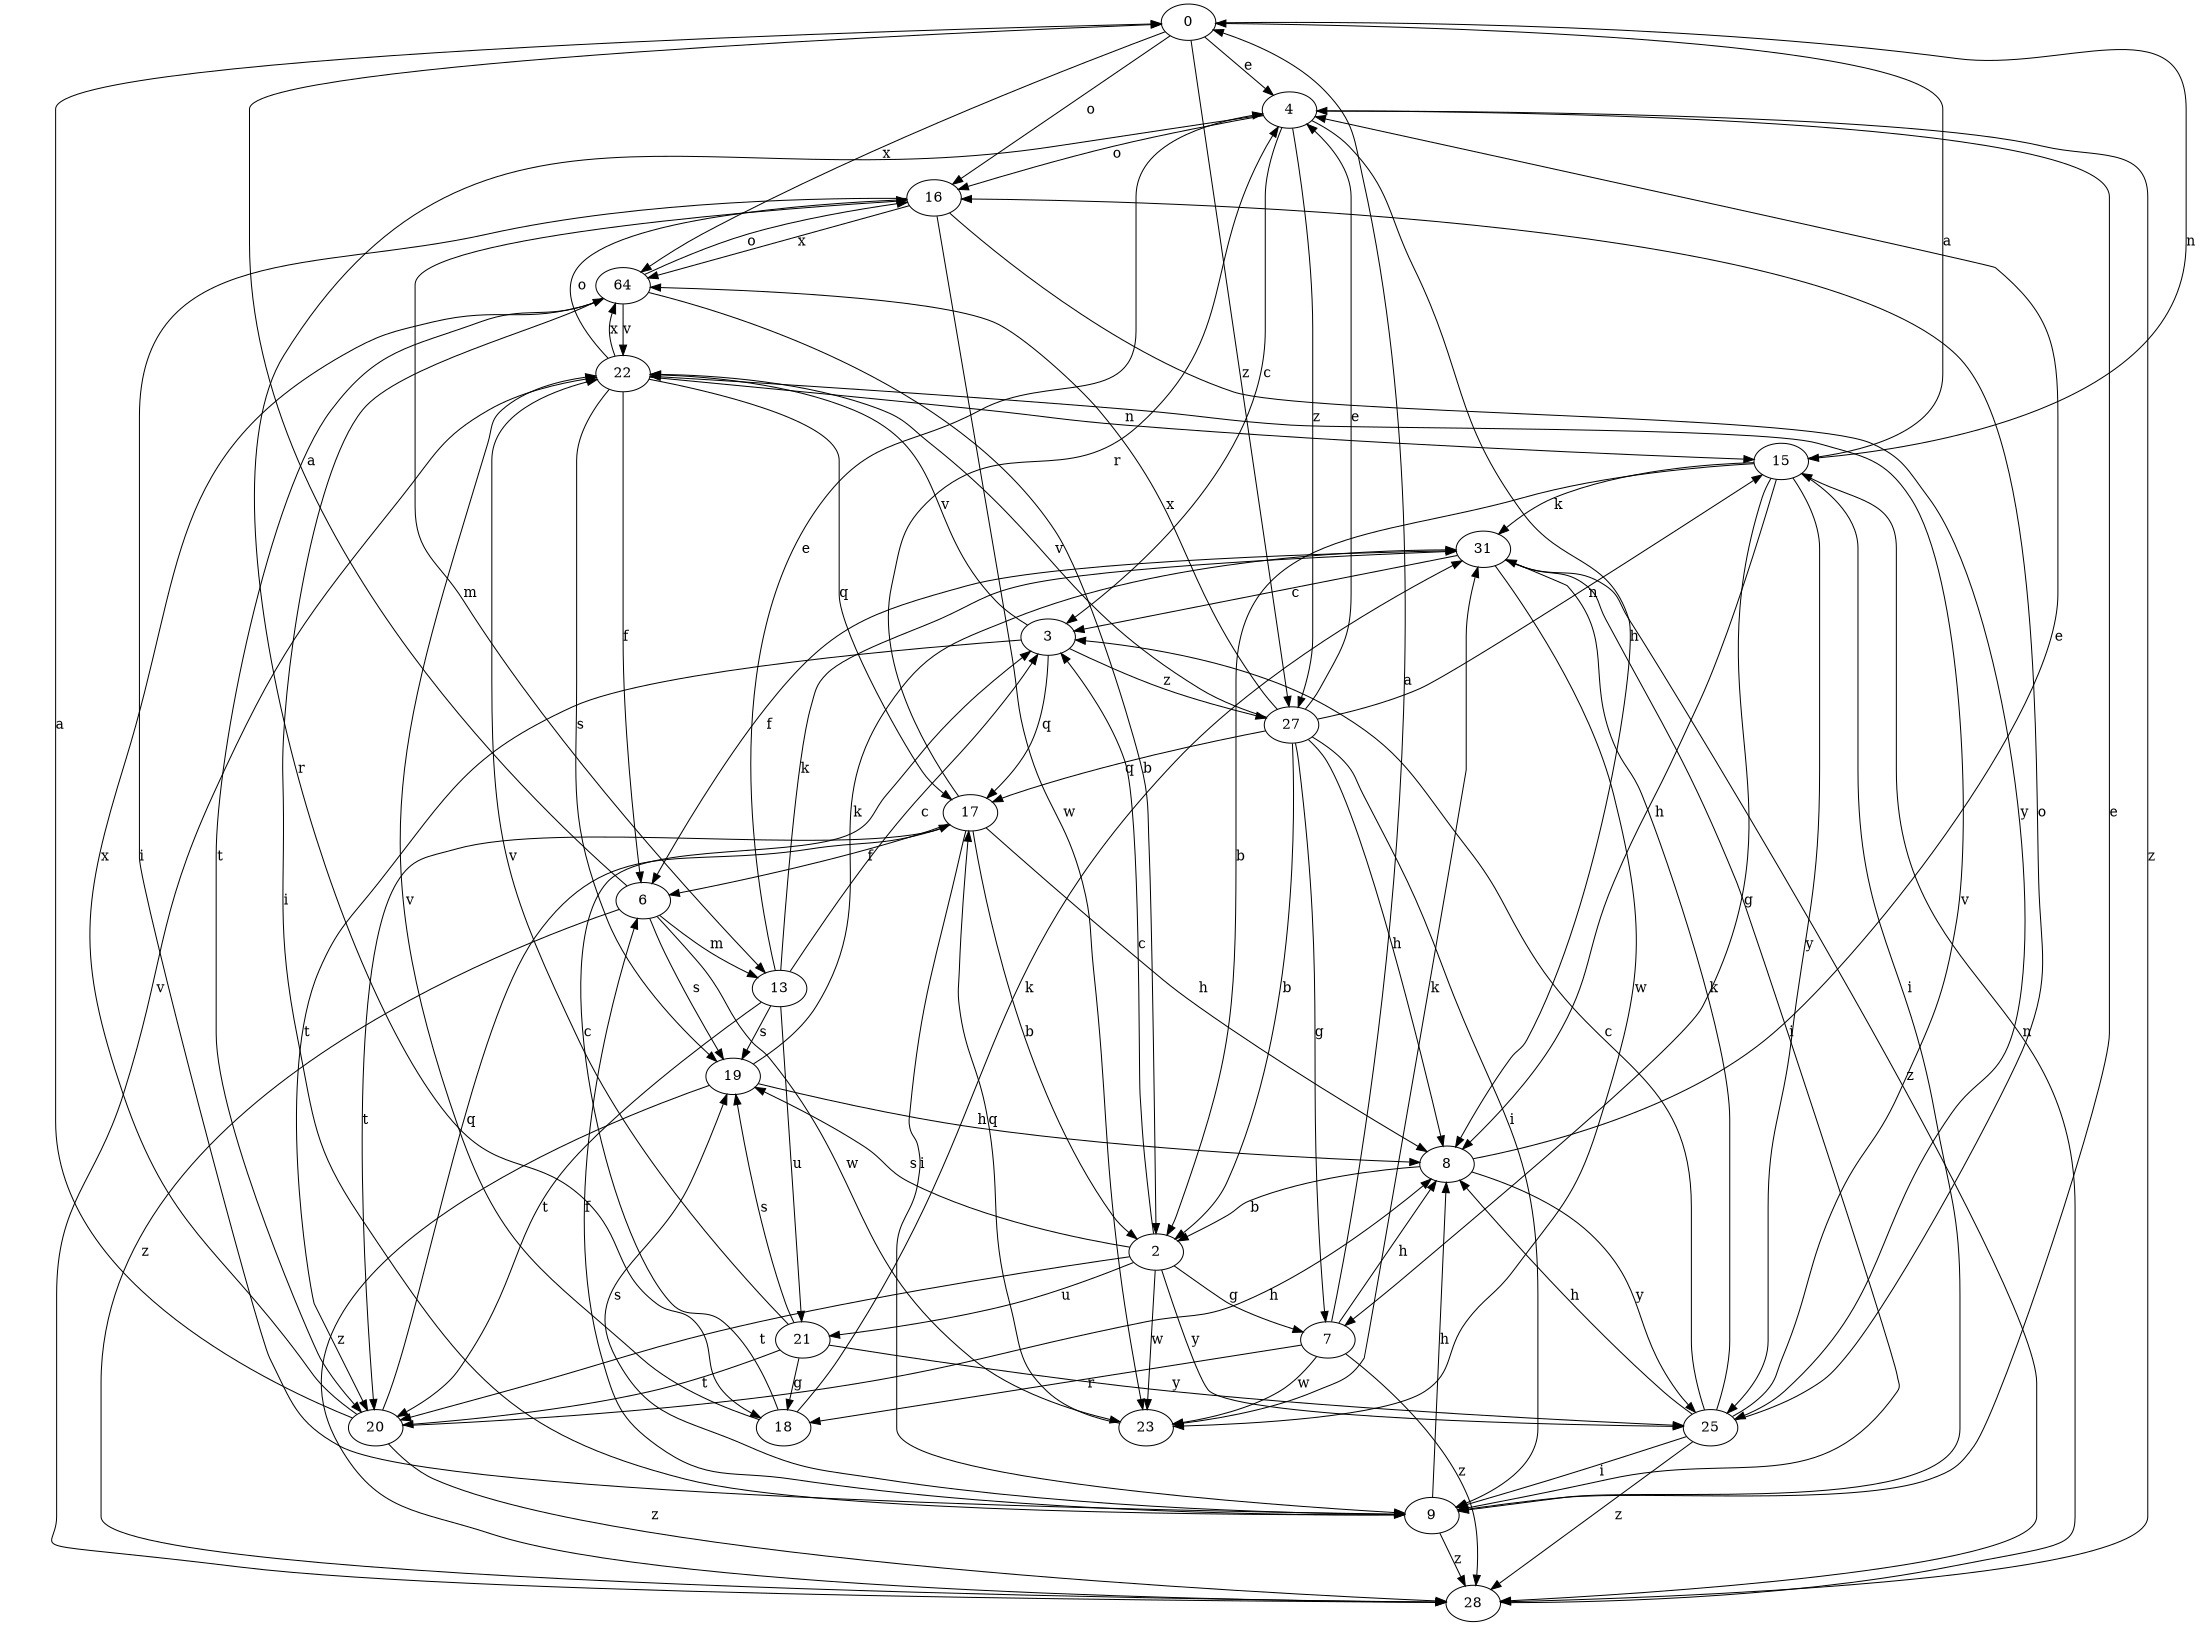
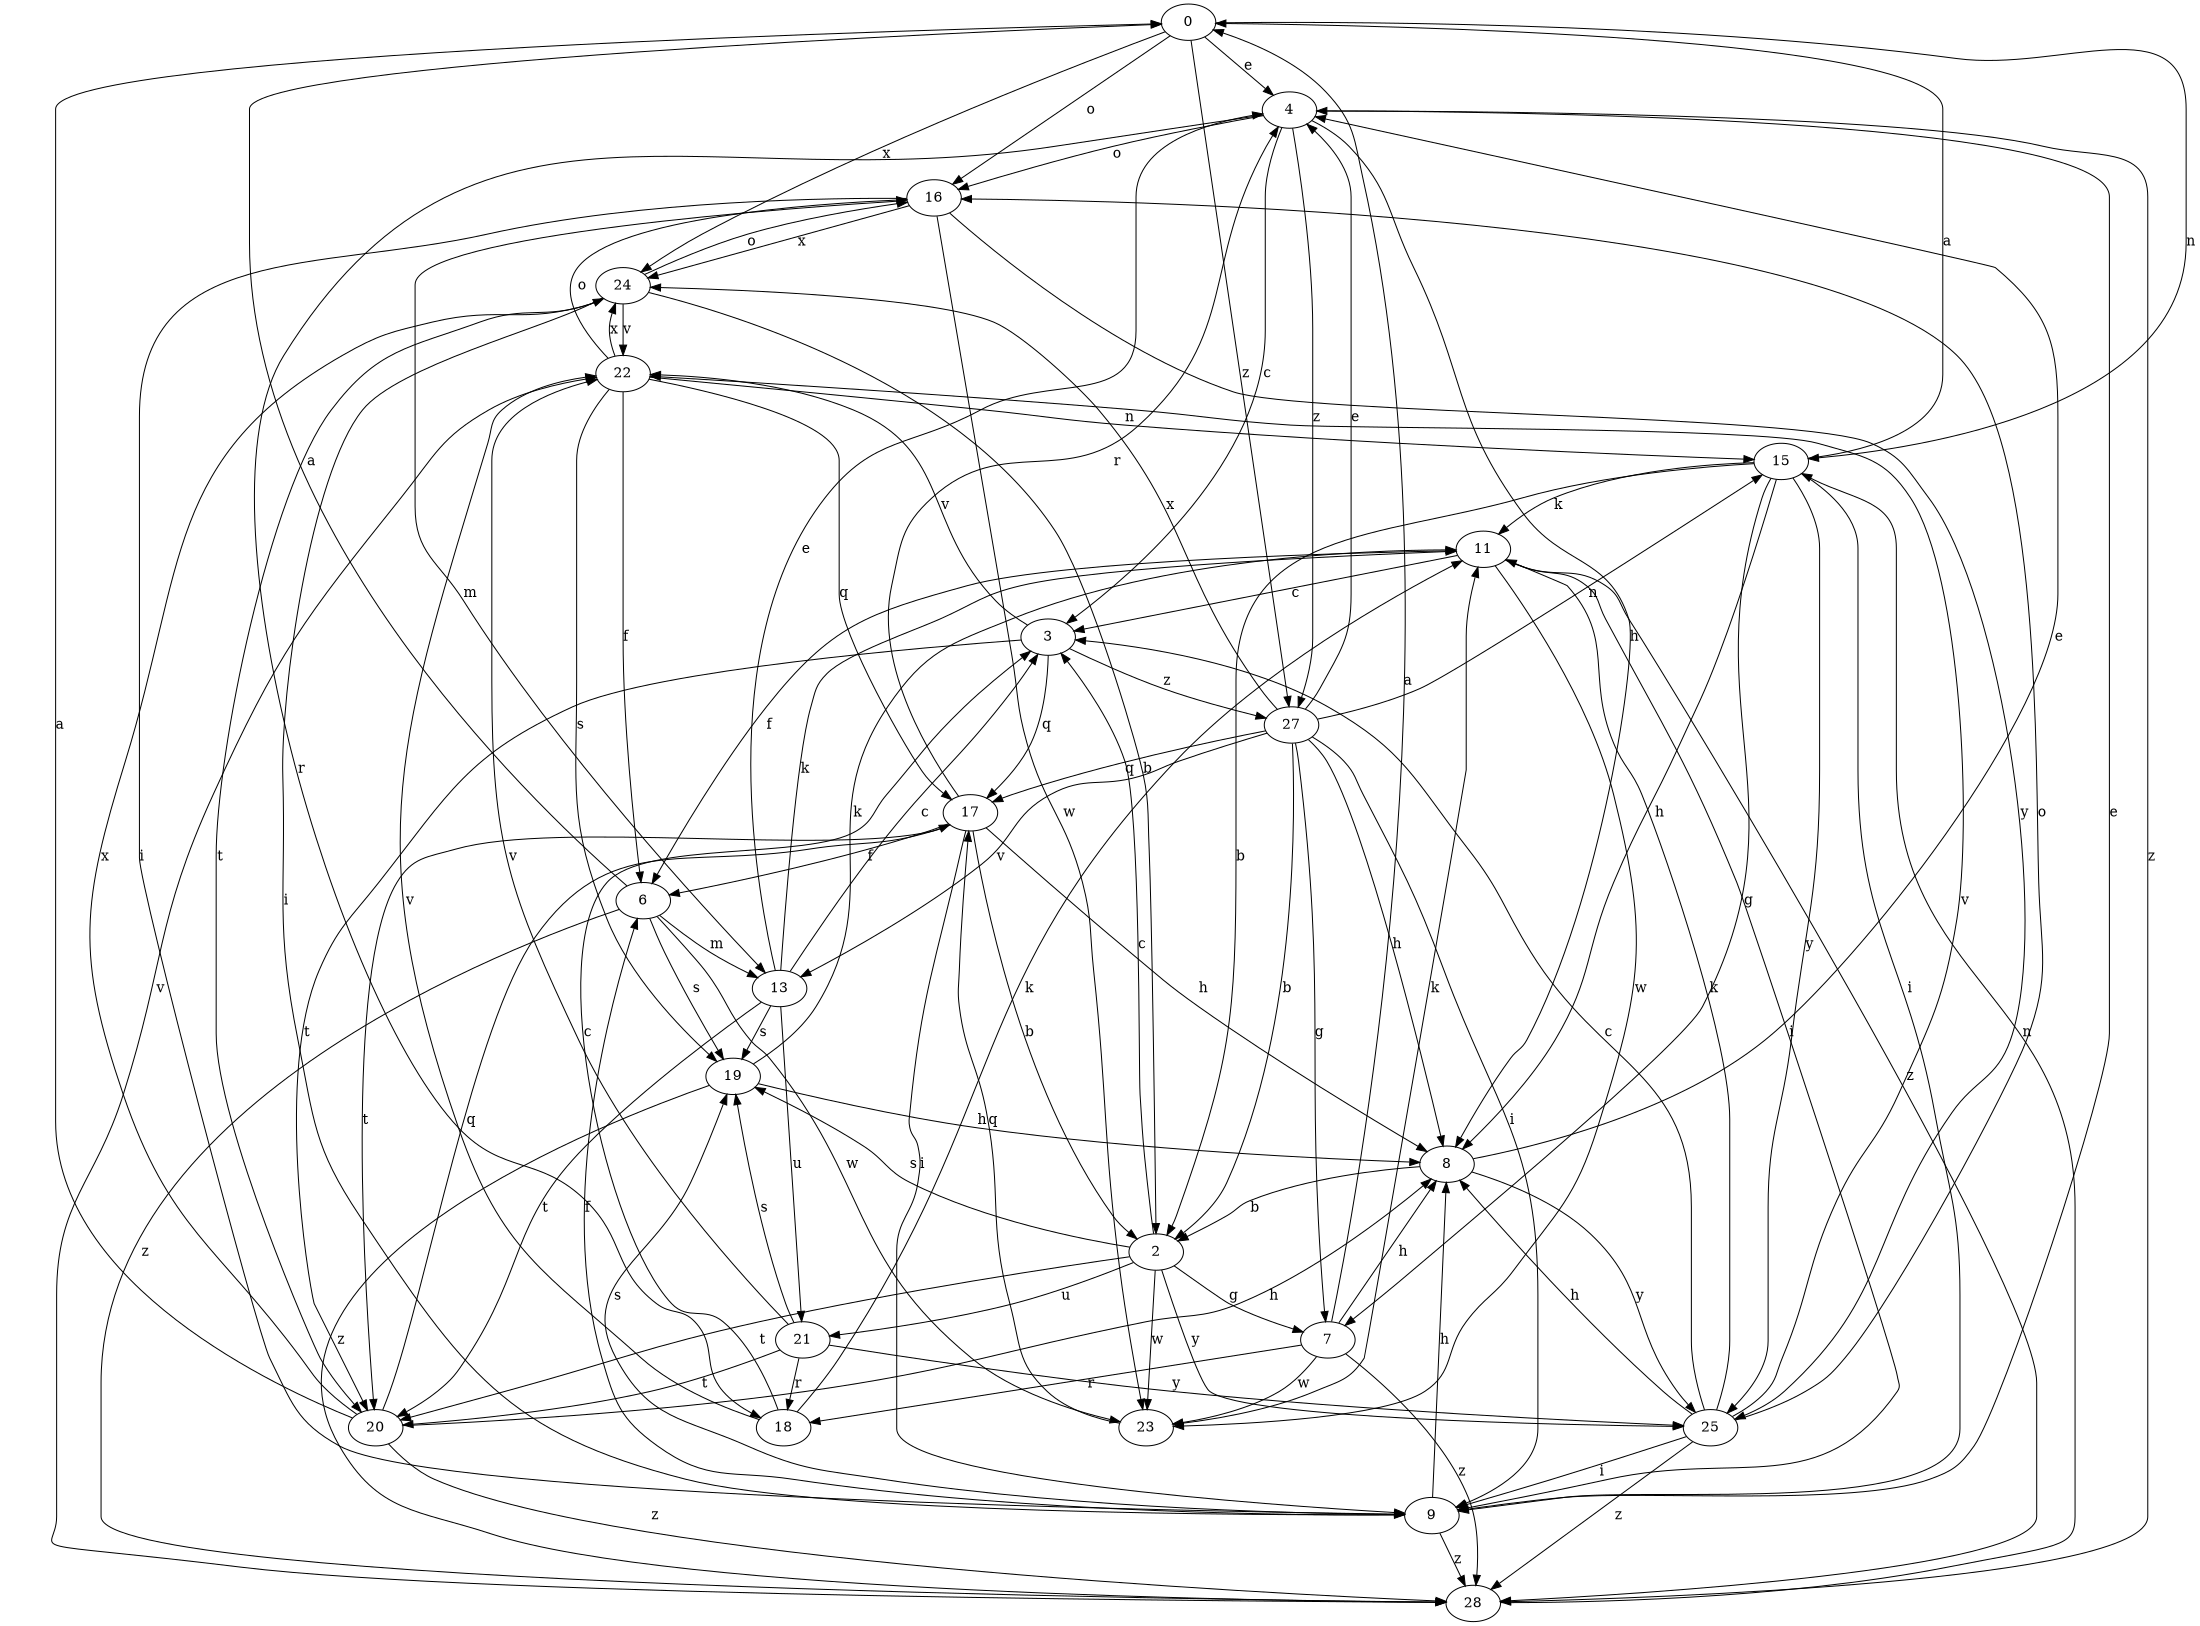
node "64": label "64" -> "24"
edge "27" -> "22": now "27" -> "13"
node "31": label "31" -> "11"
edge "21" -> "18": label "g" -> "r"
